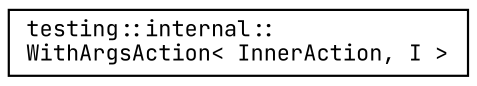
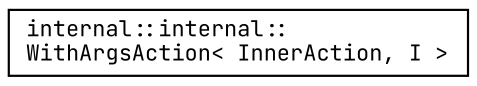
node "testing::internal:: WithArgsAction< InnerAction, I >": label "testing::internal:: WithArgsAction< InnerAction, I >" -> "internal::internal:: WithArgsAction< InnerAction, I >"
